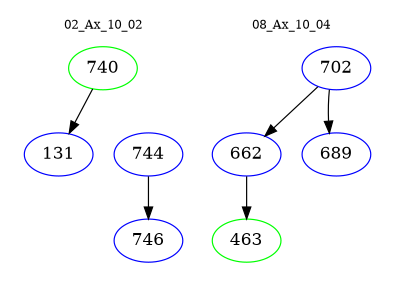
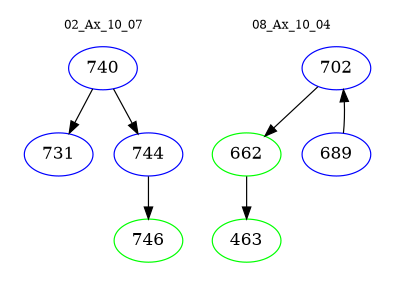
cluster "02_Ax_10_02": label "02_Ax_10_02" -> "02_Ax_10_07"
node "740": color green -> blue
edge "702" -> "689": reversed
edge "740" -> "744": added
node "131": label "131" -> "731"
node "662": color blue -> green
node "746": color blue -> green
